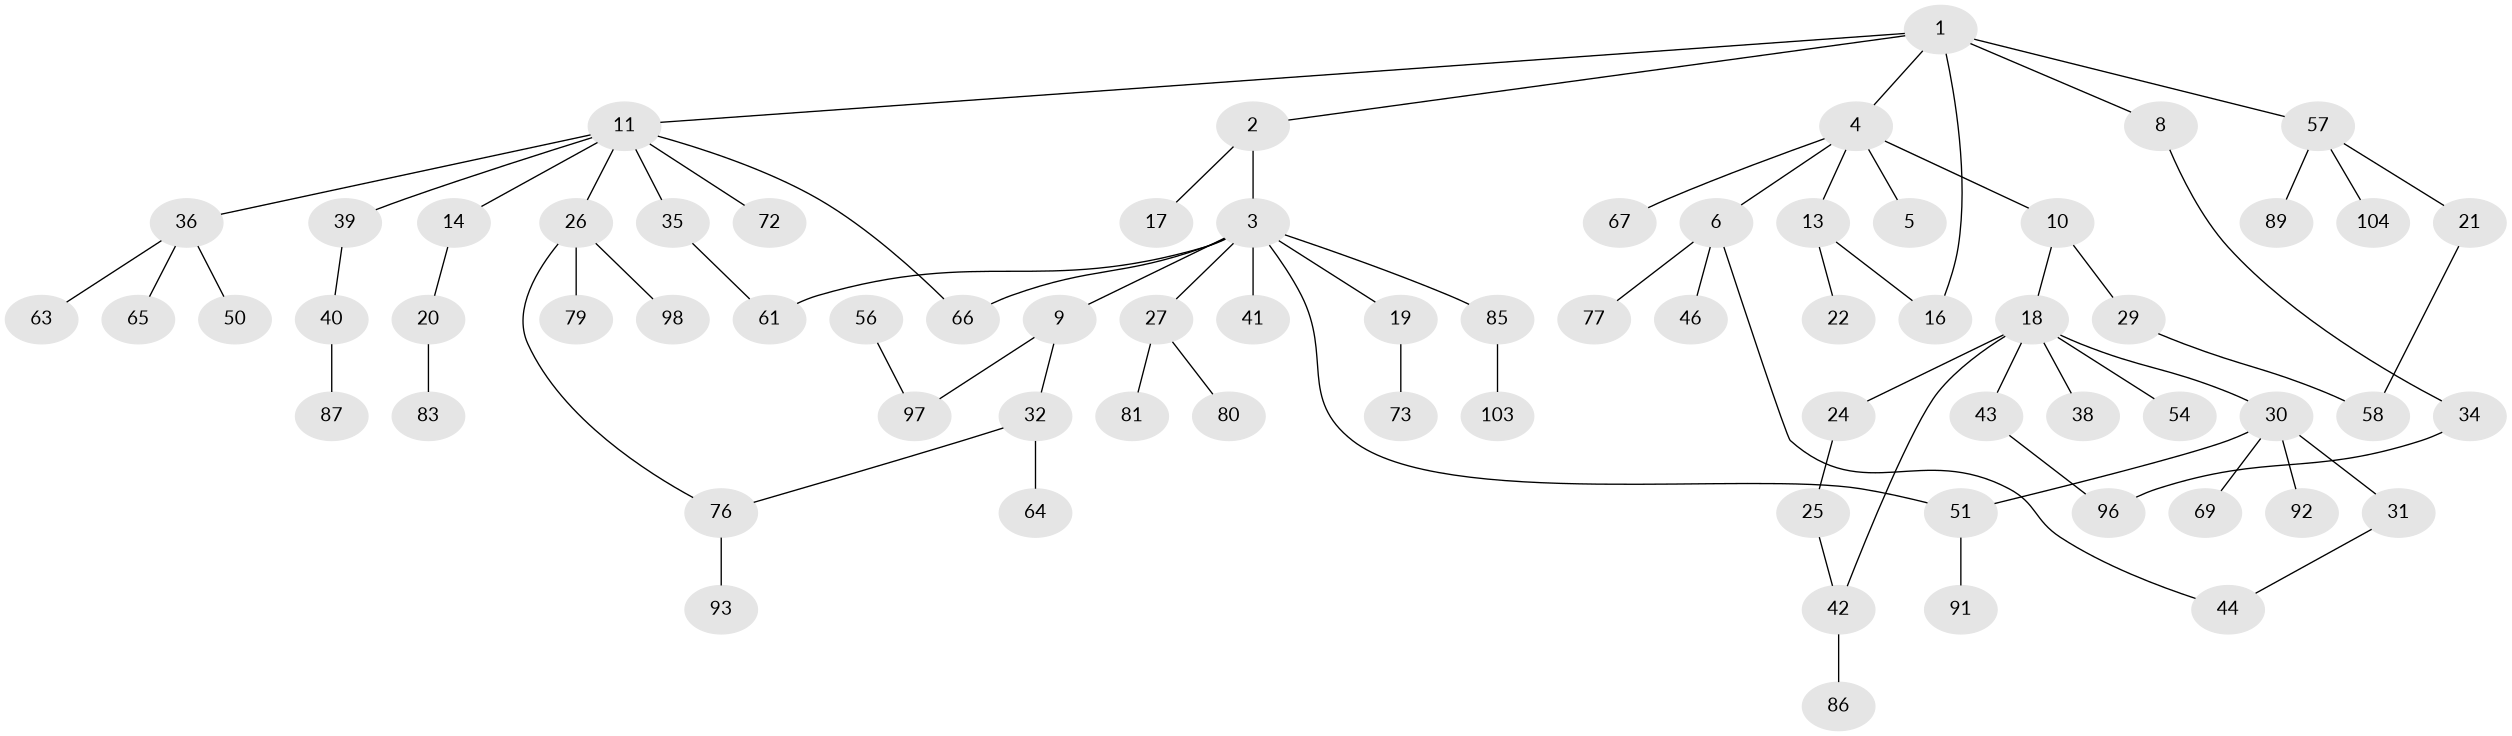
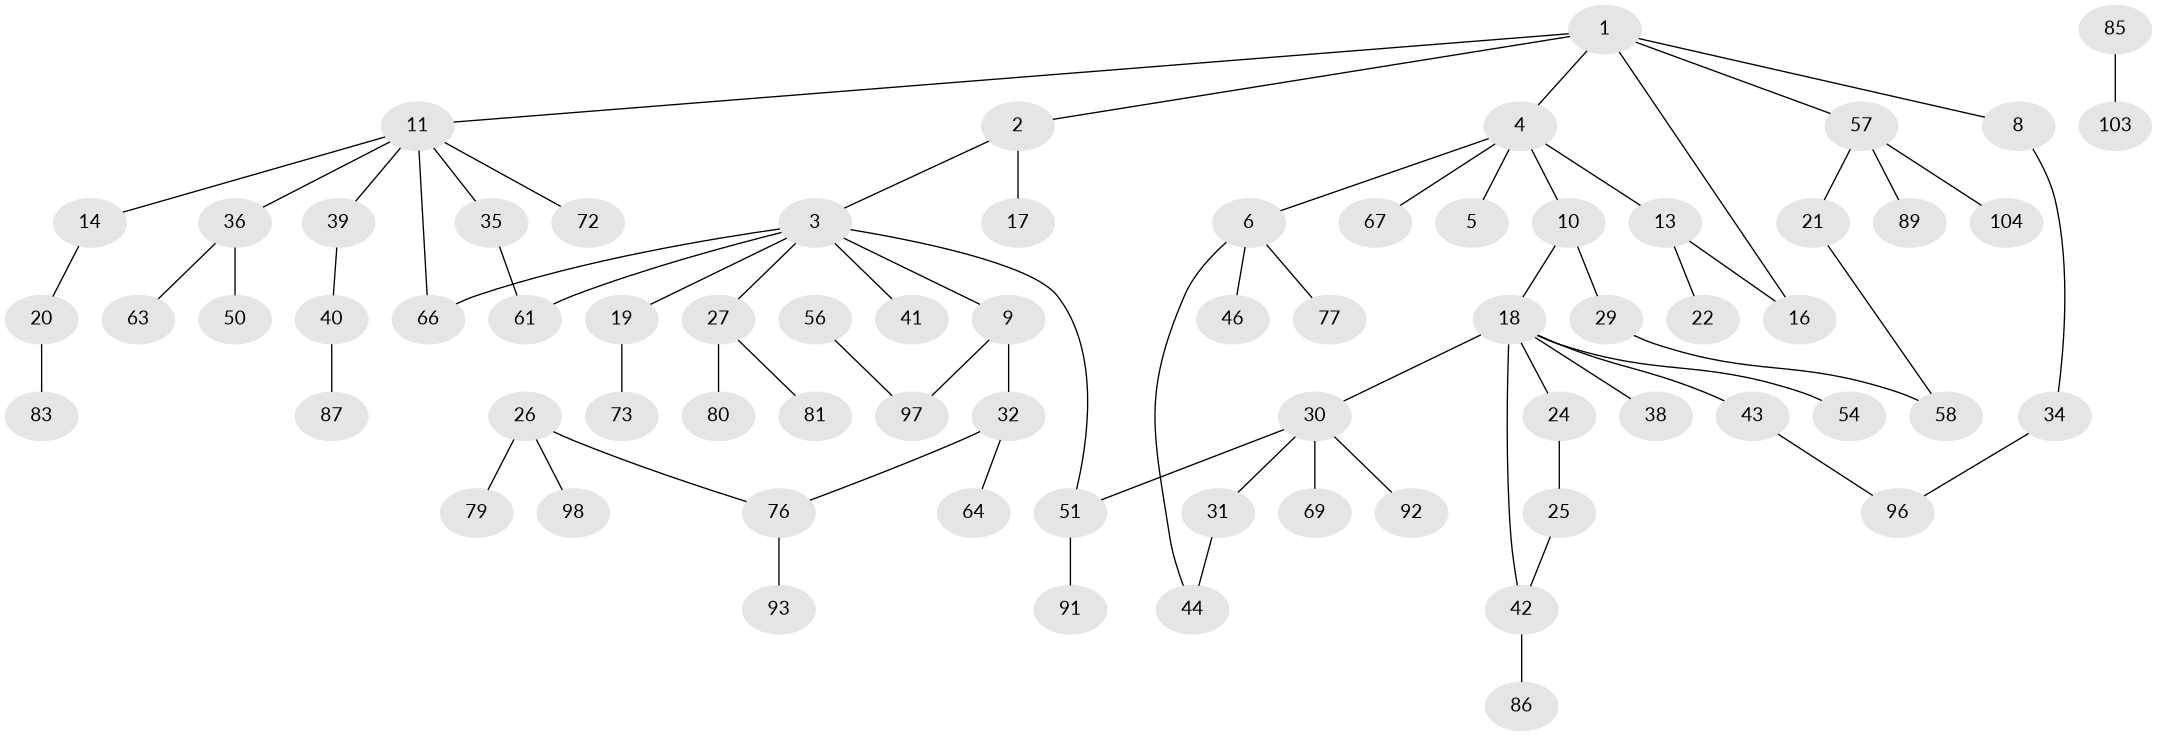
edge "11" -- "26": removed
edge "3" -- "85": removed
node "65": removed
